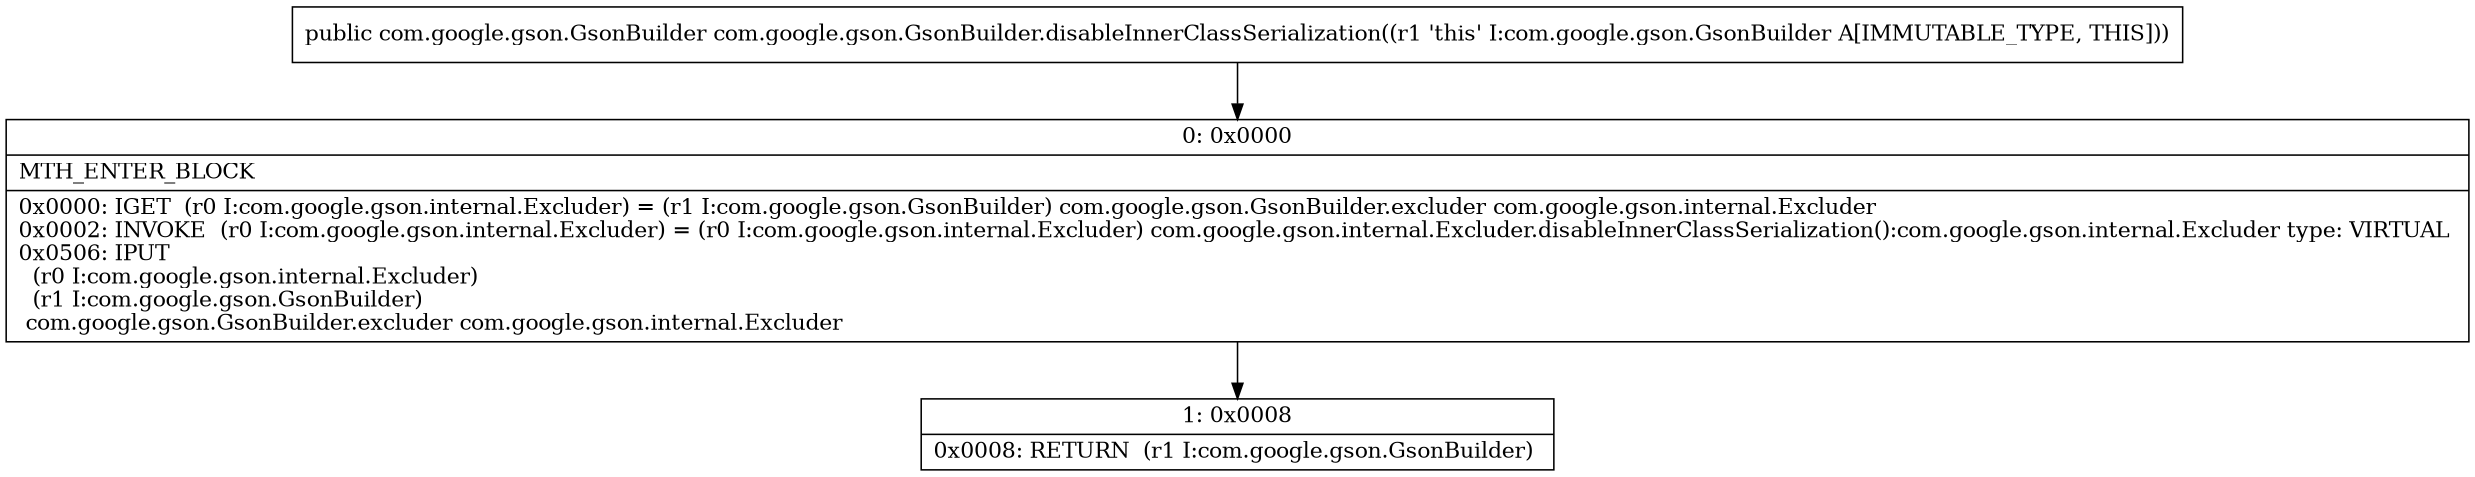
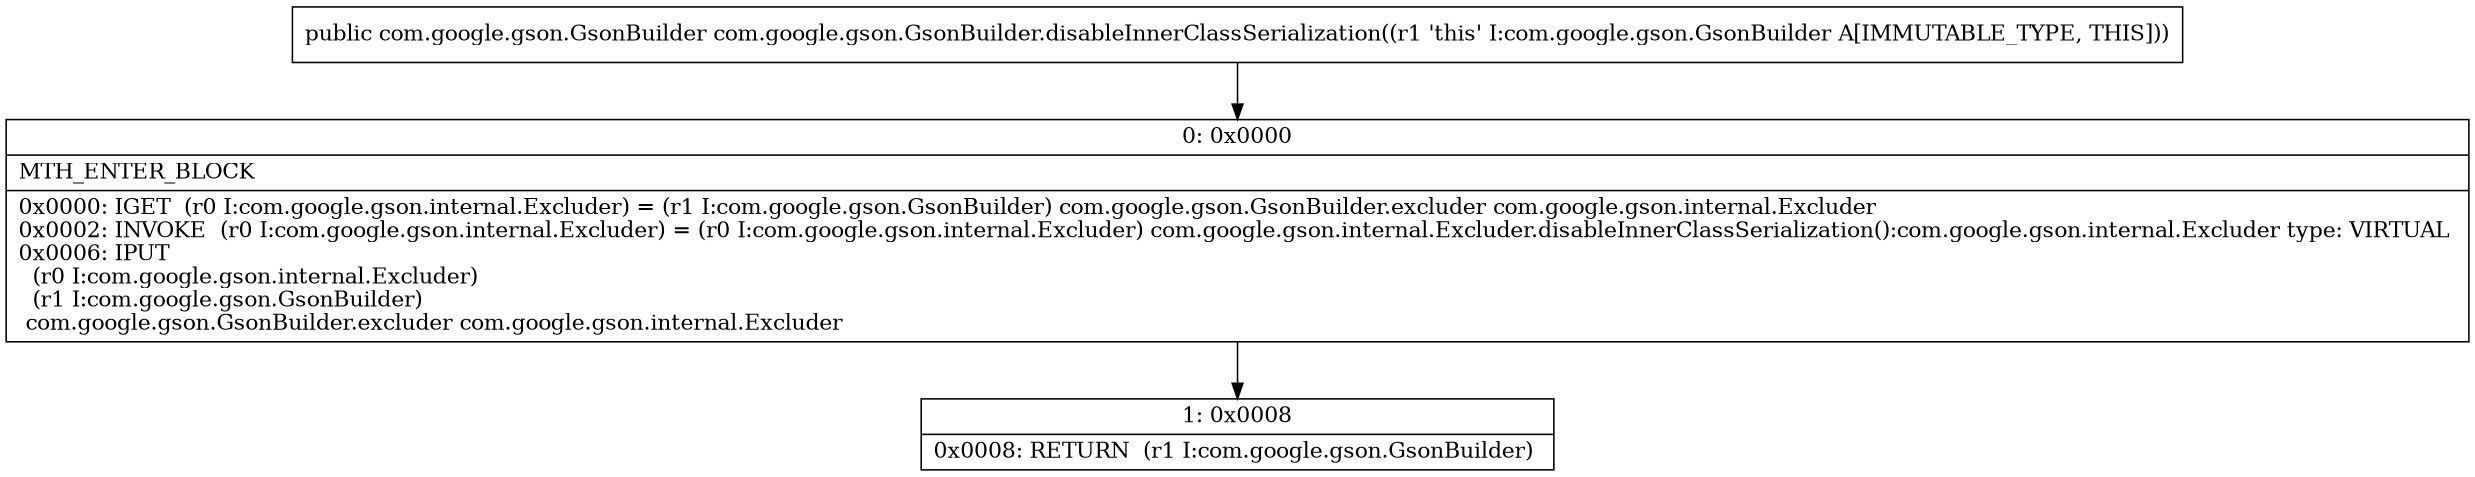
node "0: 0x0000": text "0x0506: IPUT" -> "0x0006: IPUT"
